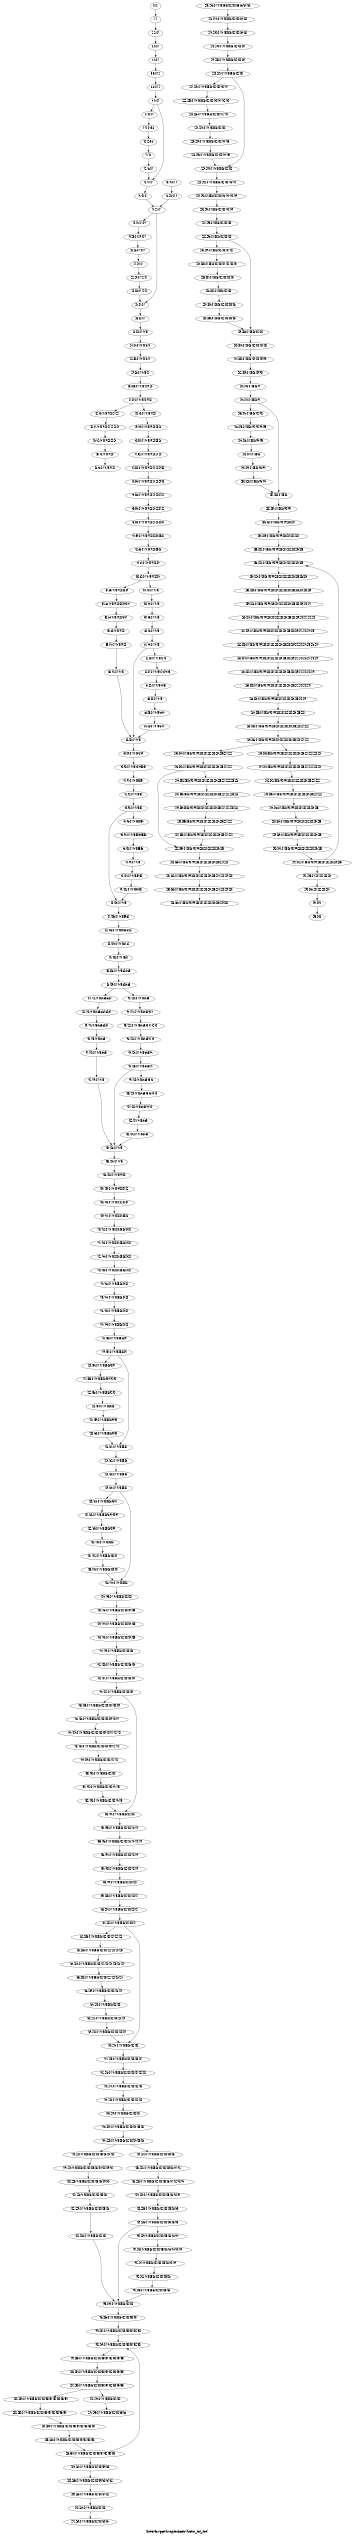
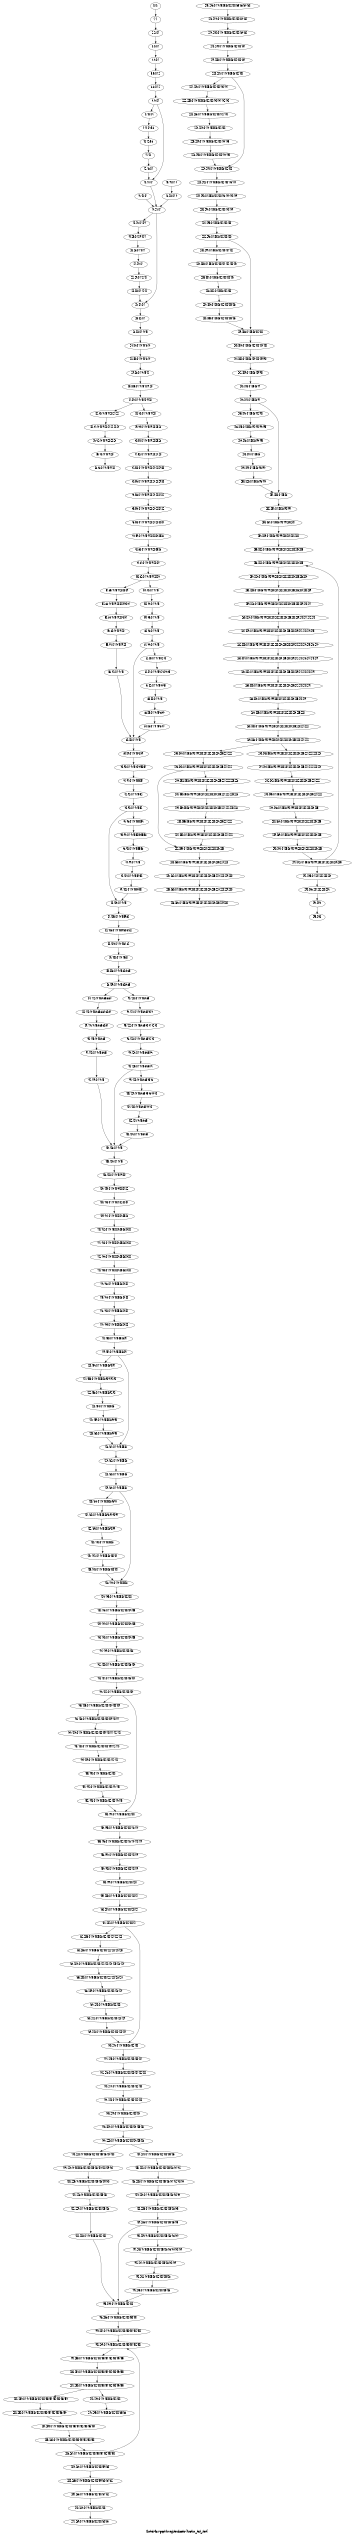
edge "13, 17: 0 1" -> "14, 18: 0 1": now "13, 17: 0 1" -> "17, 21: 0 1"
edge "74, 96: 0 1 14 15 53 54" -> "75, 97: 0 1 14 15 53 54 55 56": added
node "206, 561: 0 1 14 15 85 86 102 103 150 151 152 153 158": label "206, 561: 0 1 14 15 85 86 102 103 150 151 152 153 158" -> "206, 261: 0 1 14 15 85 86 102 103 150 151 152 153 158"
